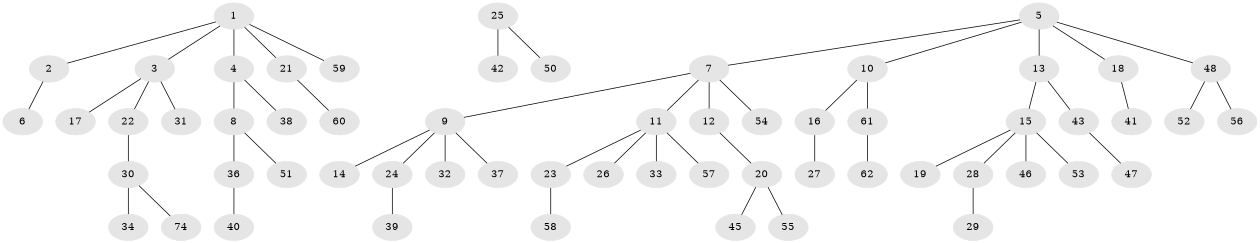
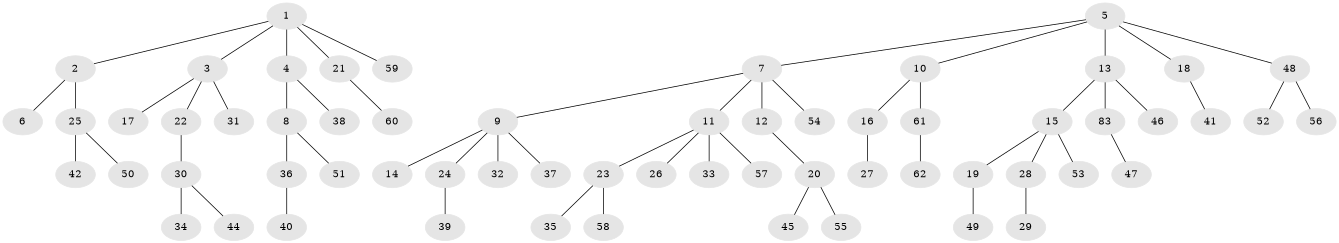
edge "2" -- "25": added
node "43": label "43" -> "83"
edge "15" -- "46": now "13" -- "46"
node "74": label "74" -> "44"
node "35": added
node "49": added
